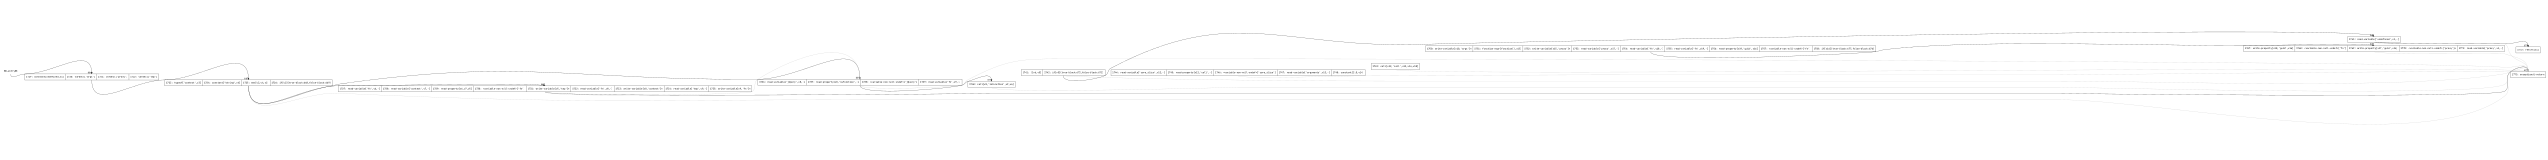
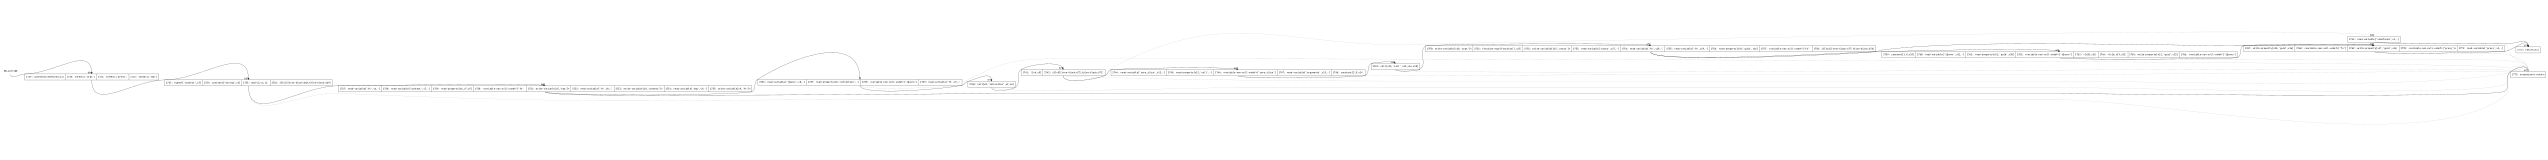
edge "1741: ![v6,v5]" -> "1743: read-variable['undefined',v1,-]": color black -> gray
edge "1749: call[v12,'call',v13,v14,v10]" -> "1750: write-variable[v10,'args']*": added
edge "1767: write-property[v18,'guid',v16]" -> "1772: return[v1]": added
node "1759: constant[1.0,v19]": added
edge "1741: ![v6,v5]" -> "1744: read-variable['core_slice',v12,-]": added
edge "1740: call[v8,'isFunction',v9,v6]" -> "1741: ![v6,v5]": added
edge "1723: typeof['context',v3]" -> "1736: read-variable['jQuery',v8,-]": removed
edge "1744: read-variable['core_slice',v12,-]" -> "1749: call[v12,'call',v13,v14,v10]": added
edge "1727: read-variable['fn',v6,-]" -> "1736: read-variable['jQuery',v8,-]": color gray -> black
